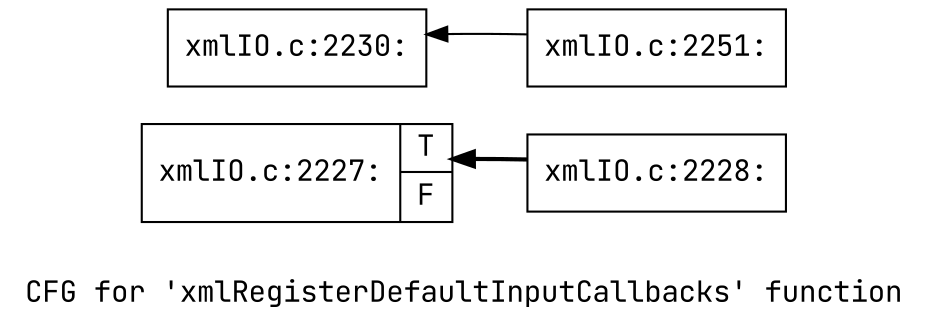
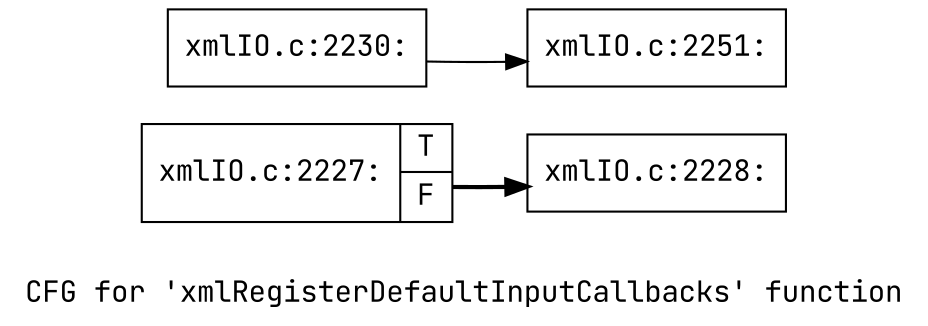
edge "xmlIO.c:2251:" -> "xmlIO.c:2230:": reversed
edge "xmlIO.c:2228:" -> "xmlIO.c:2227:": reversed
